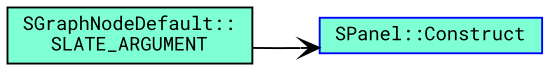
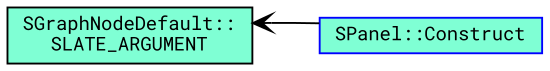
edge "SGraphNodeDefault:: SLATE_ARGUMENT" -> "SPanel::Construct": reversed
